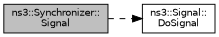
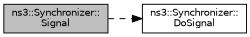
node "ns3::Signal:: DoSignal": label "ns3::Signal:: DoSignal" -> "ns3::Synchronizer:: DoSignal"
